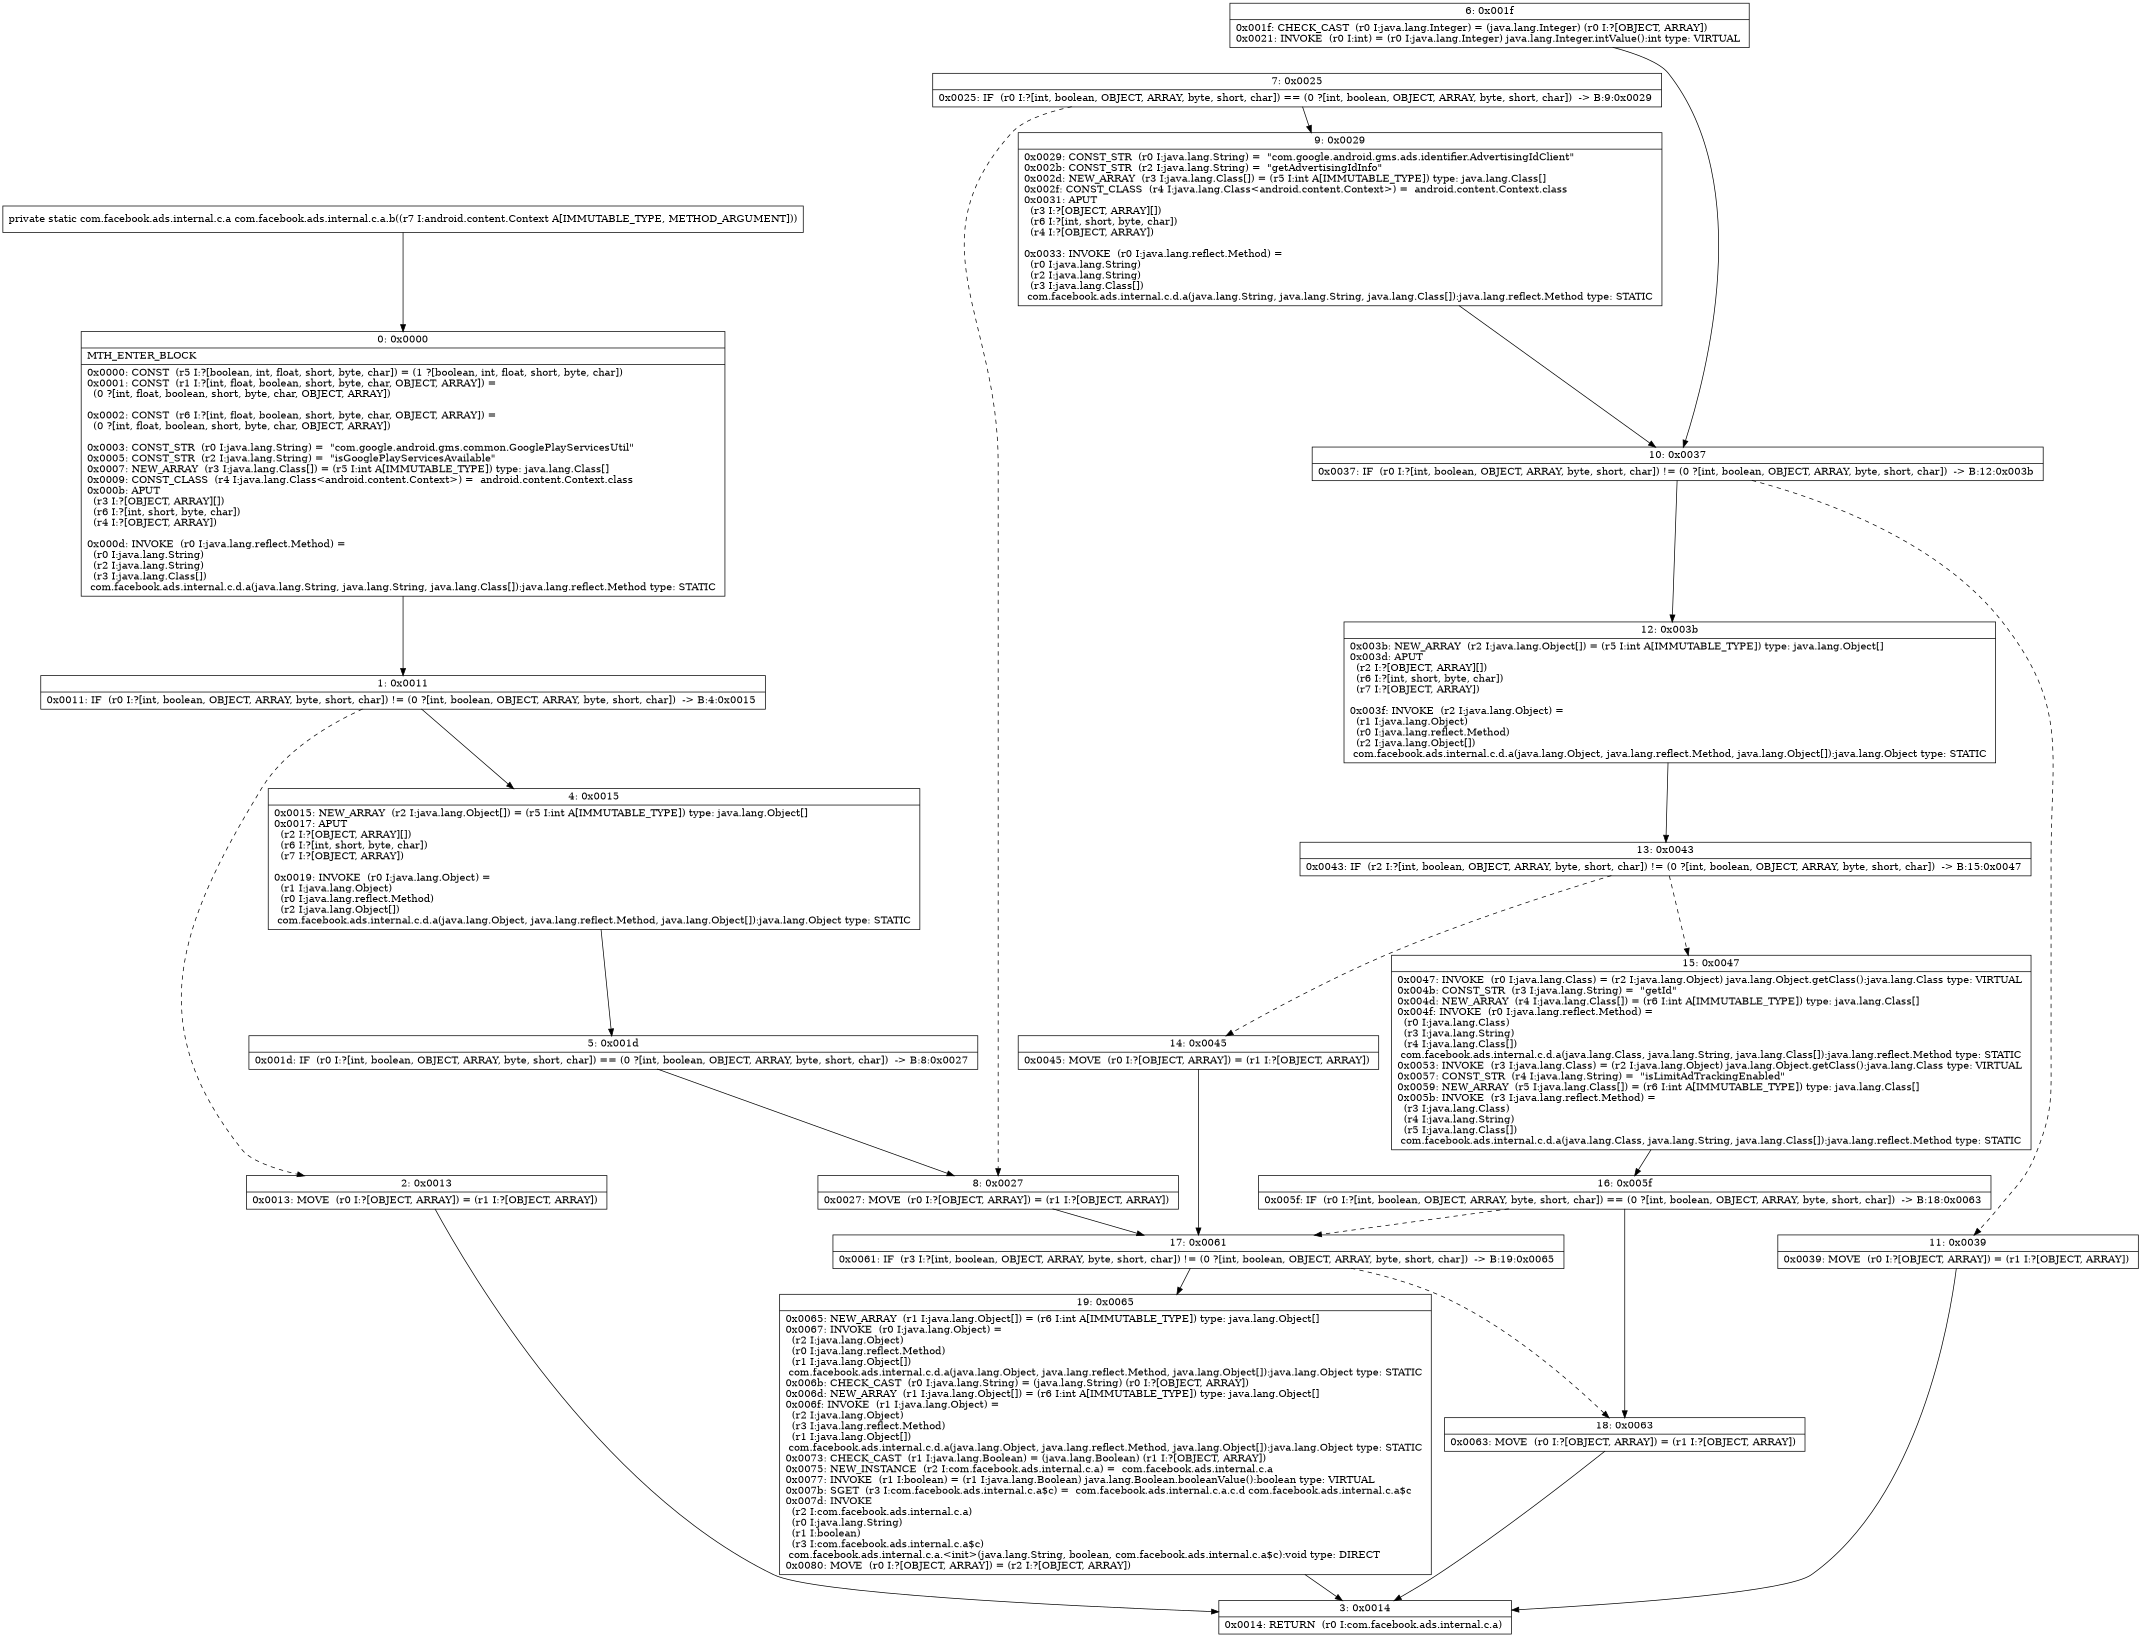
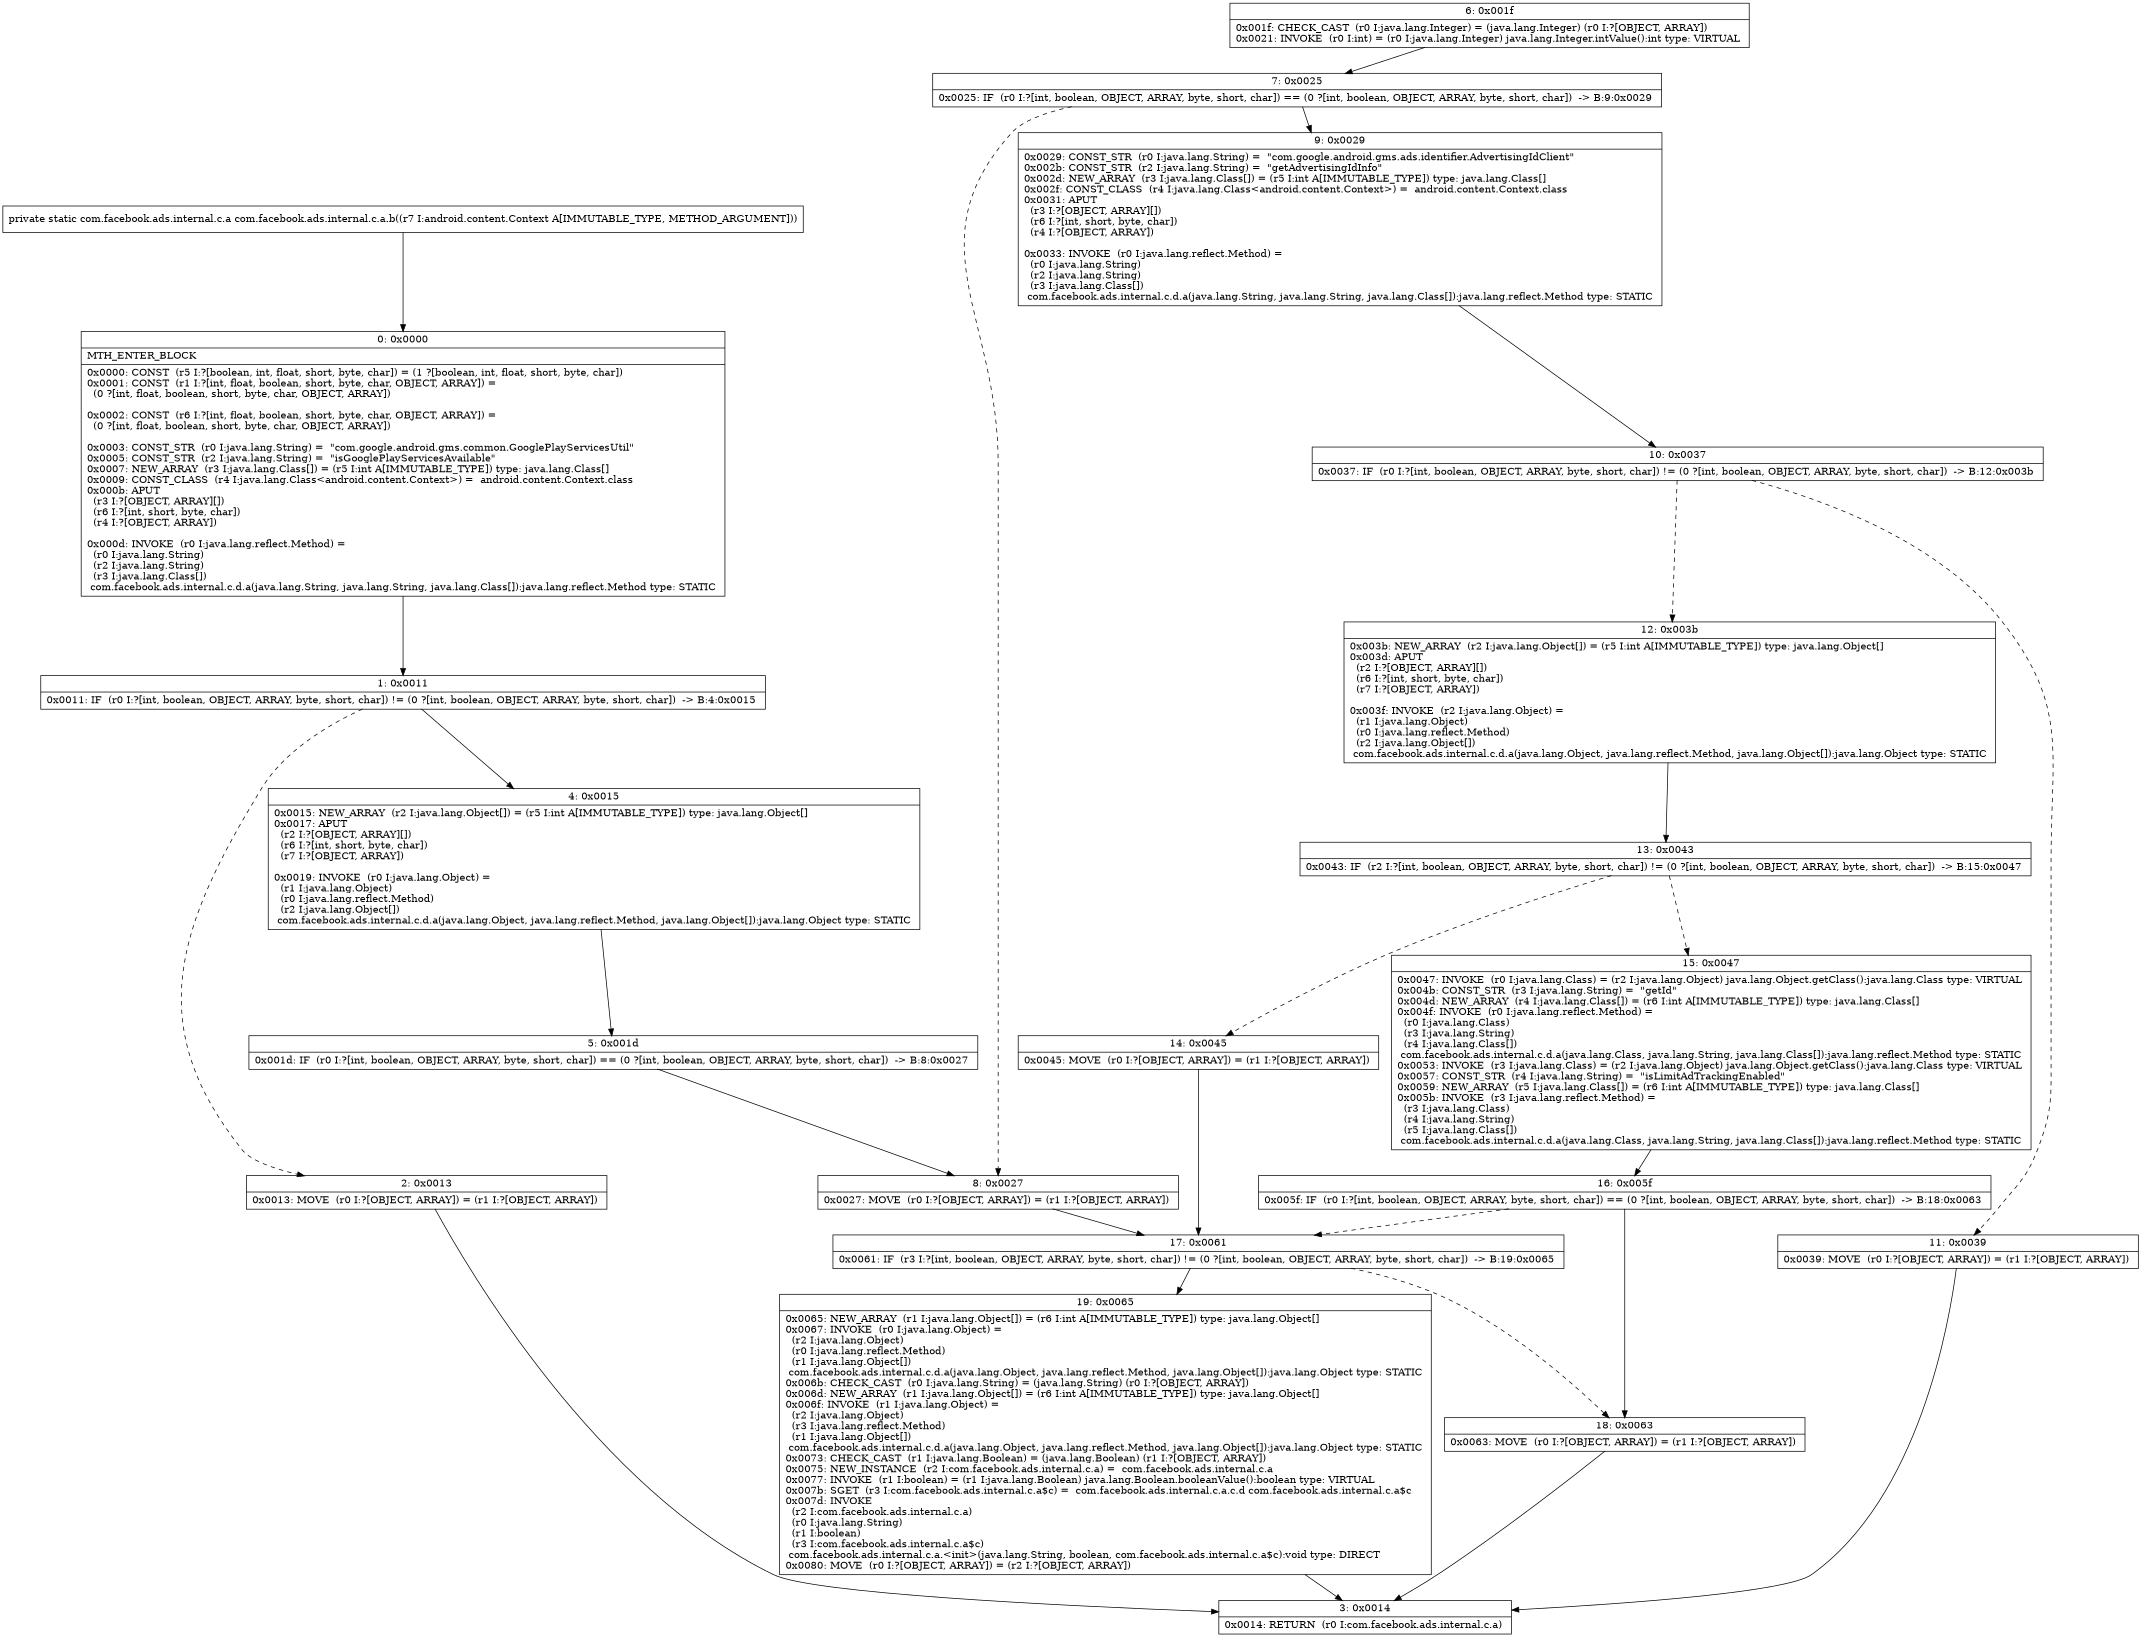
edge "6: 0x001f" -> "10: 0x0037": now "6: 0x001f" -> "7: 0x0025"
edge "10: 0x0037" -> "12: 0x003b": style solid -> dashed
